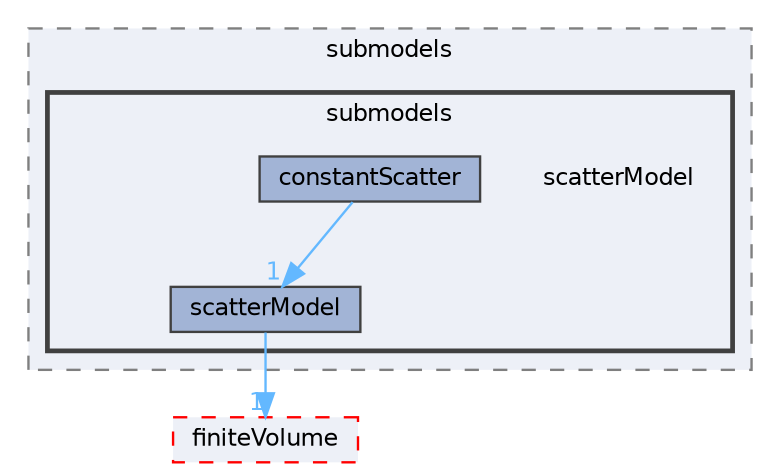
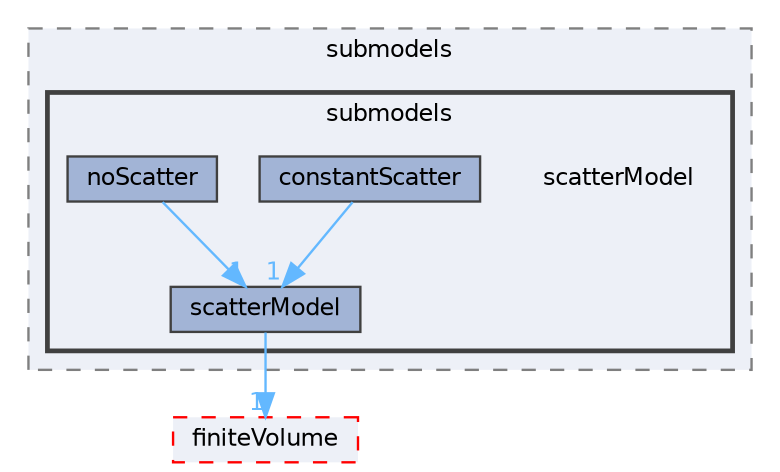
node "noScatter": added
